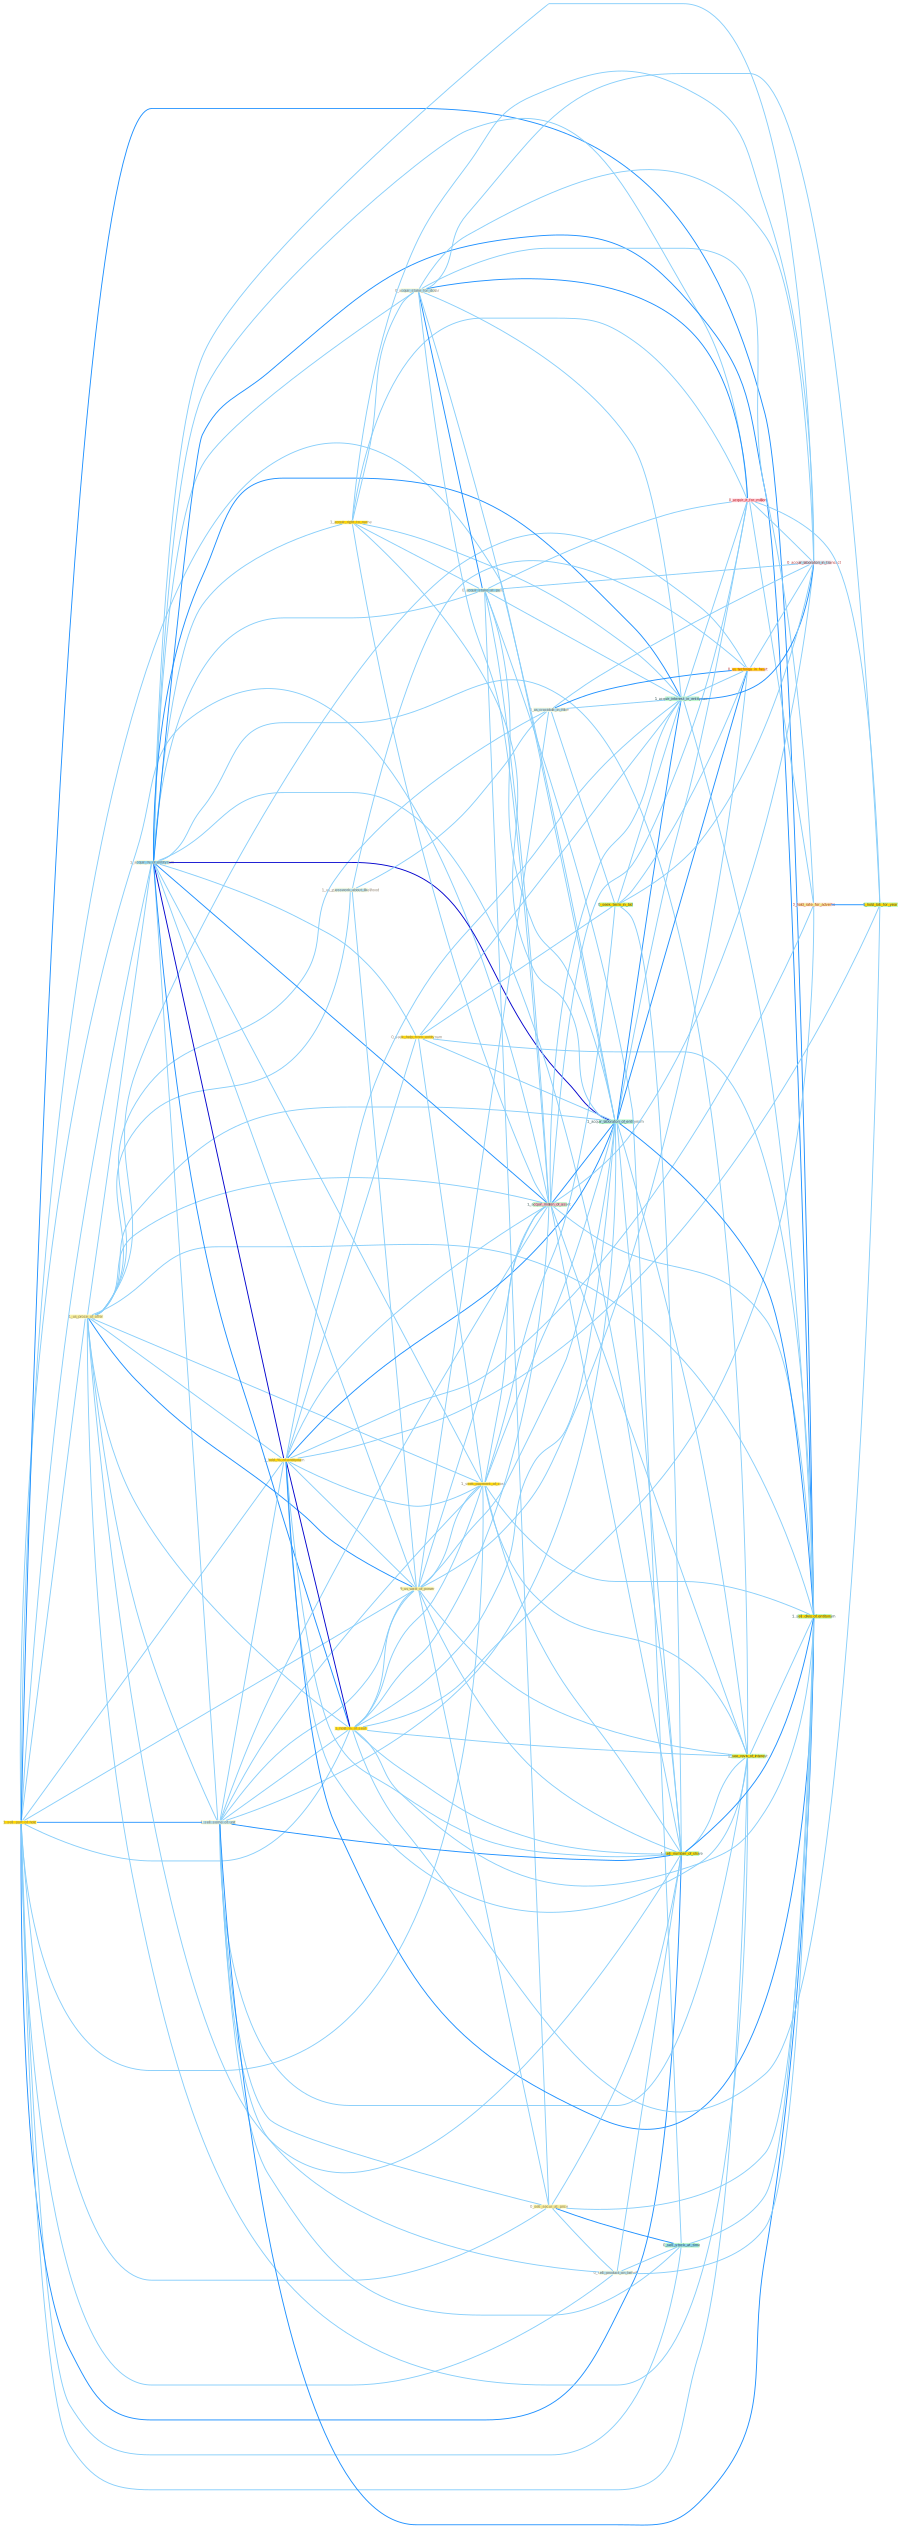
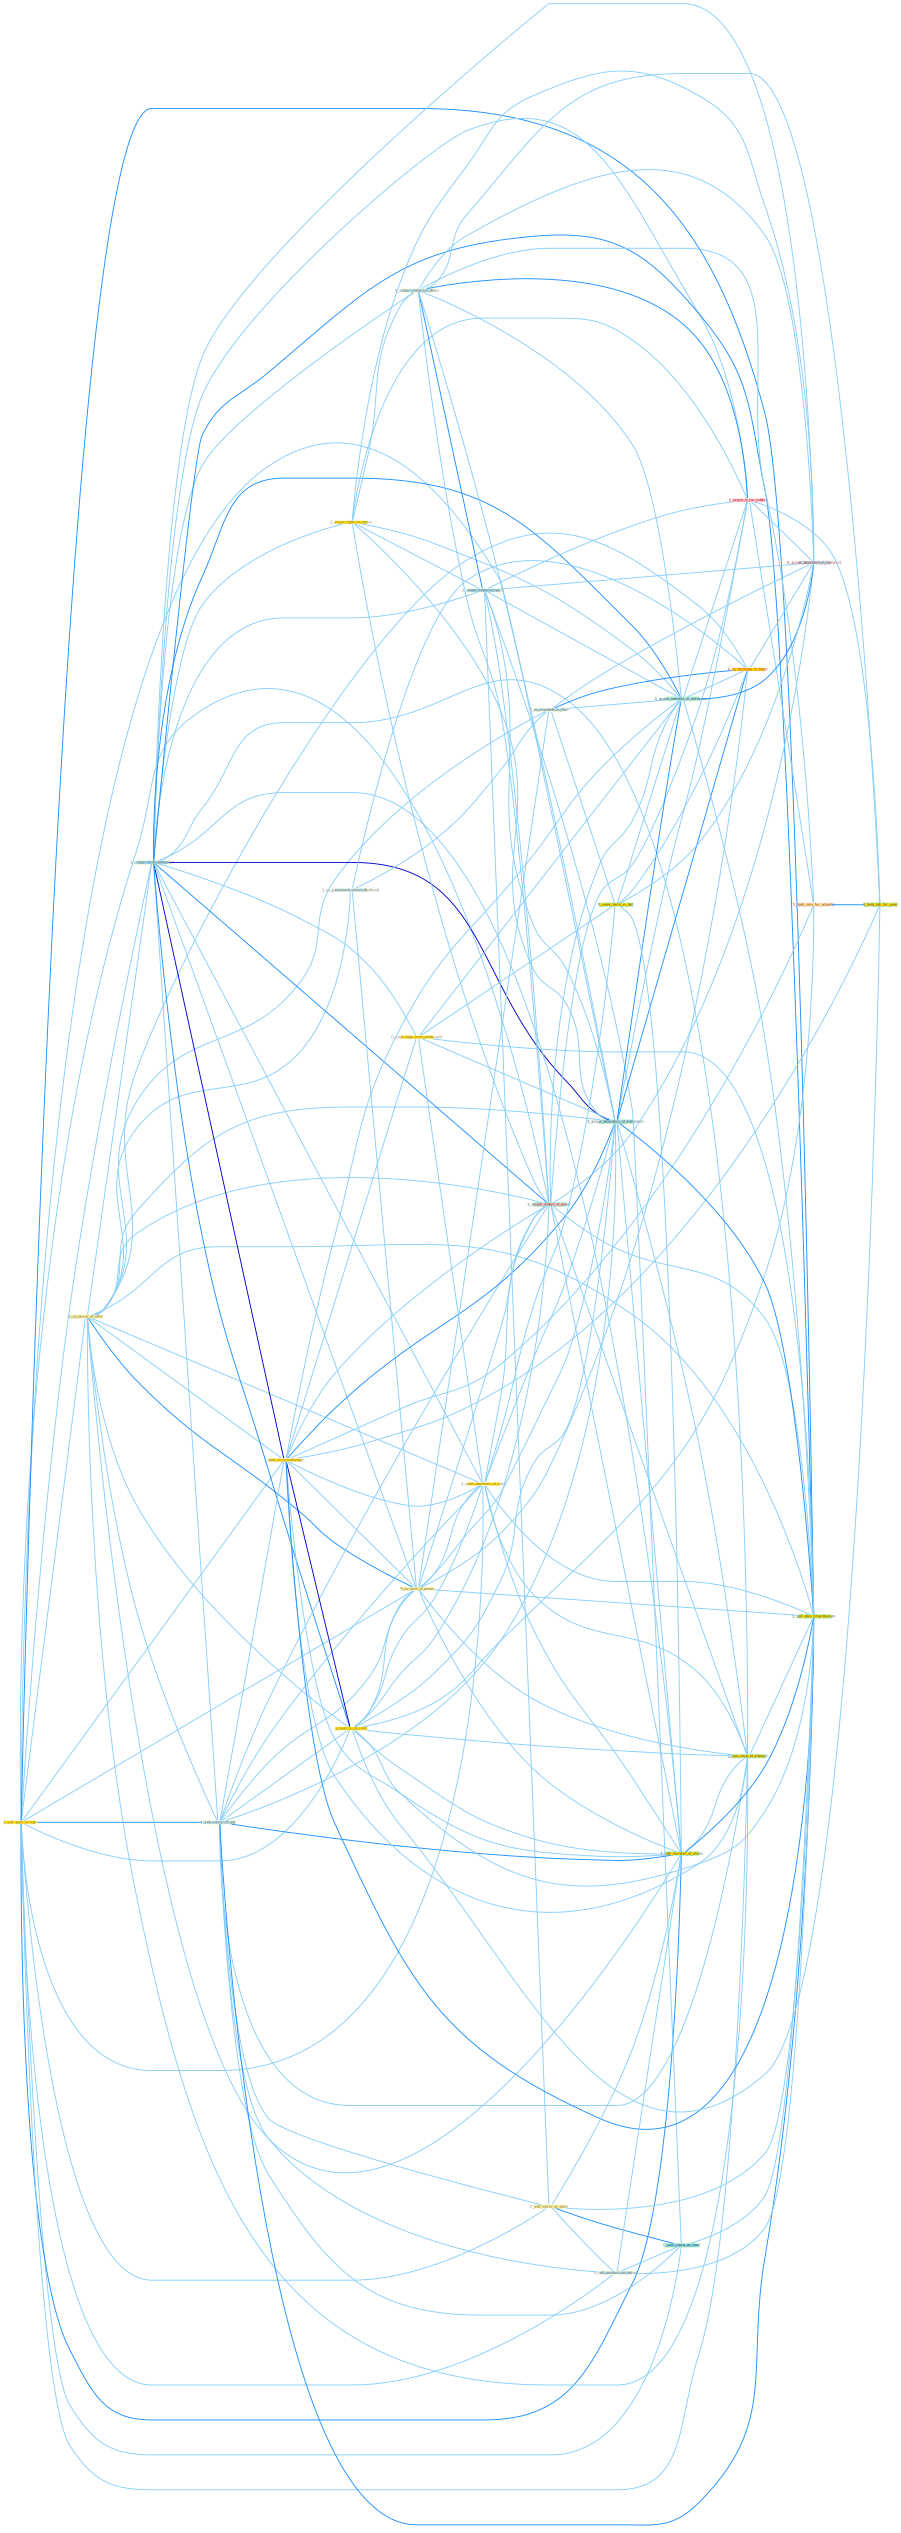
edge "1_acquir_laboratori_of_entitynam" -- "1_acquir_million_of_asset": removed
edge "9_us_watt_of_power" -- "0_sell_secur_at_price": now "9_us_watt_of_power" -- "1_sell_divis_of_entitynam"
